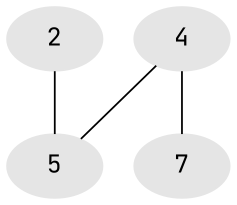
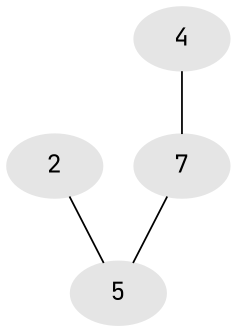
edge "4" -- "5": now "7" -- "5"
